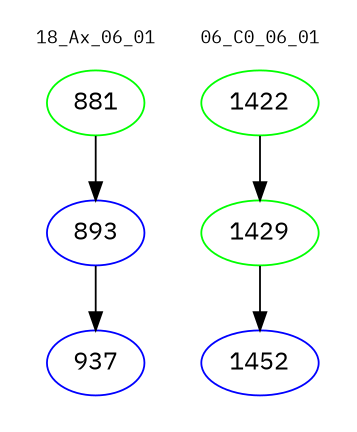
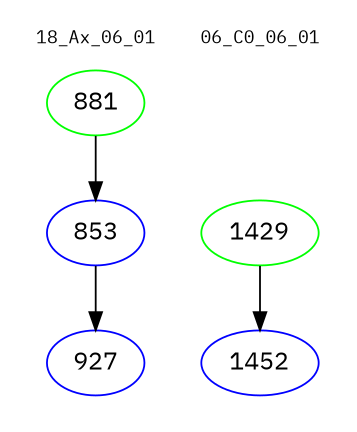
node "1422": removed
node "893": label "893" -> "853"
node "937": label "937" -> "927"
